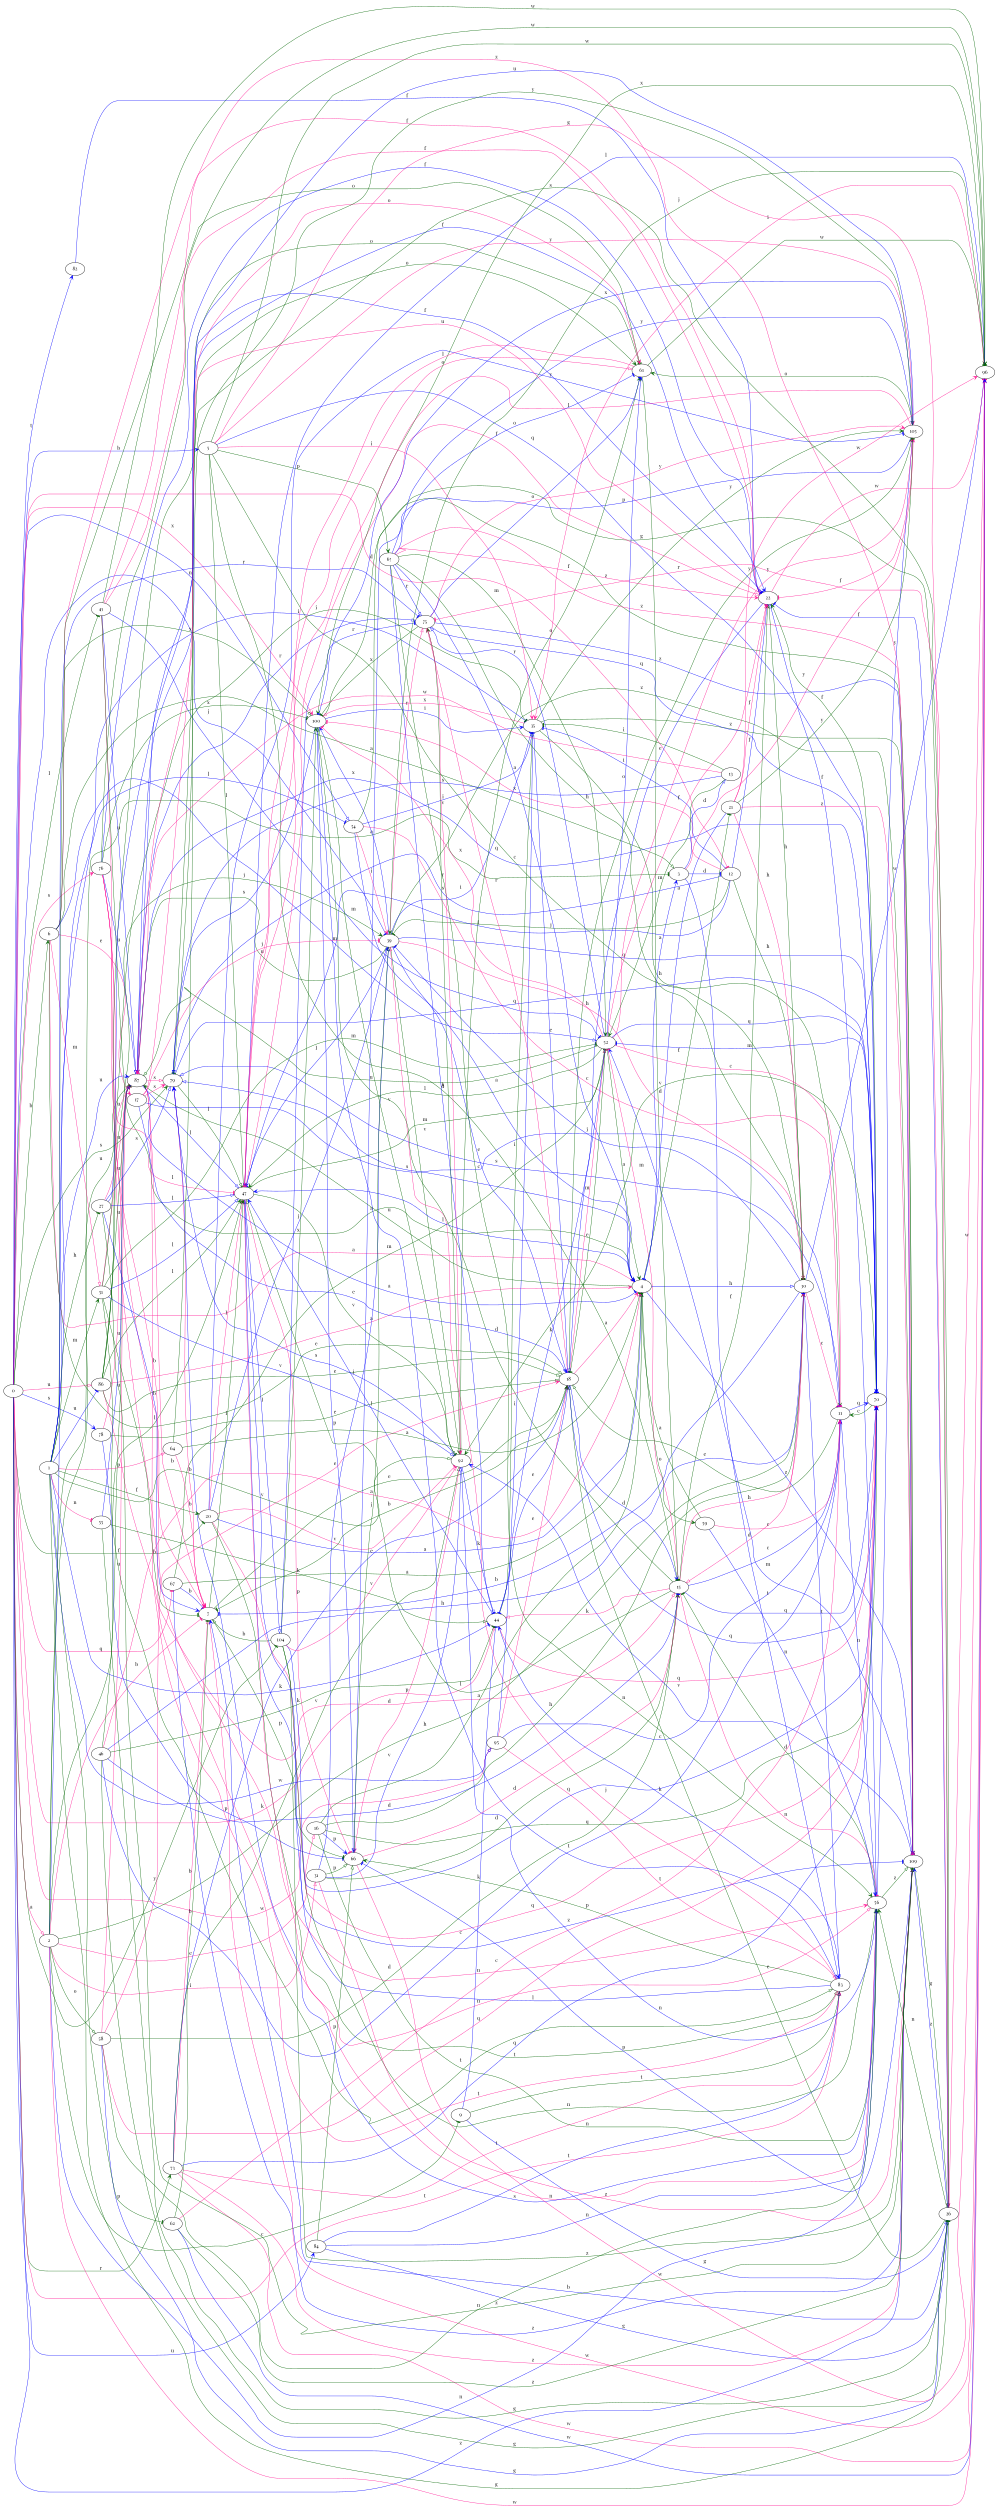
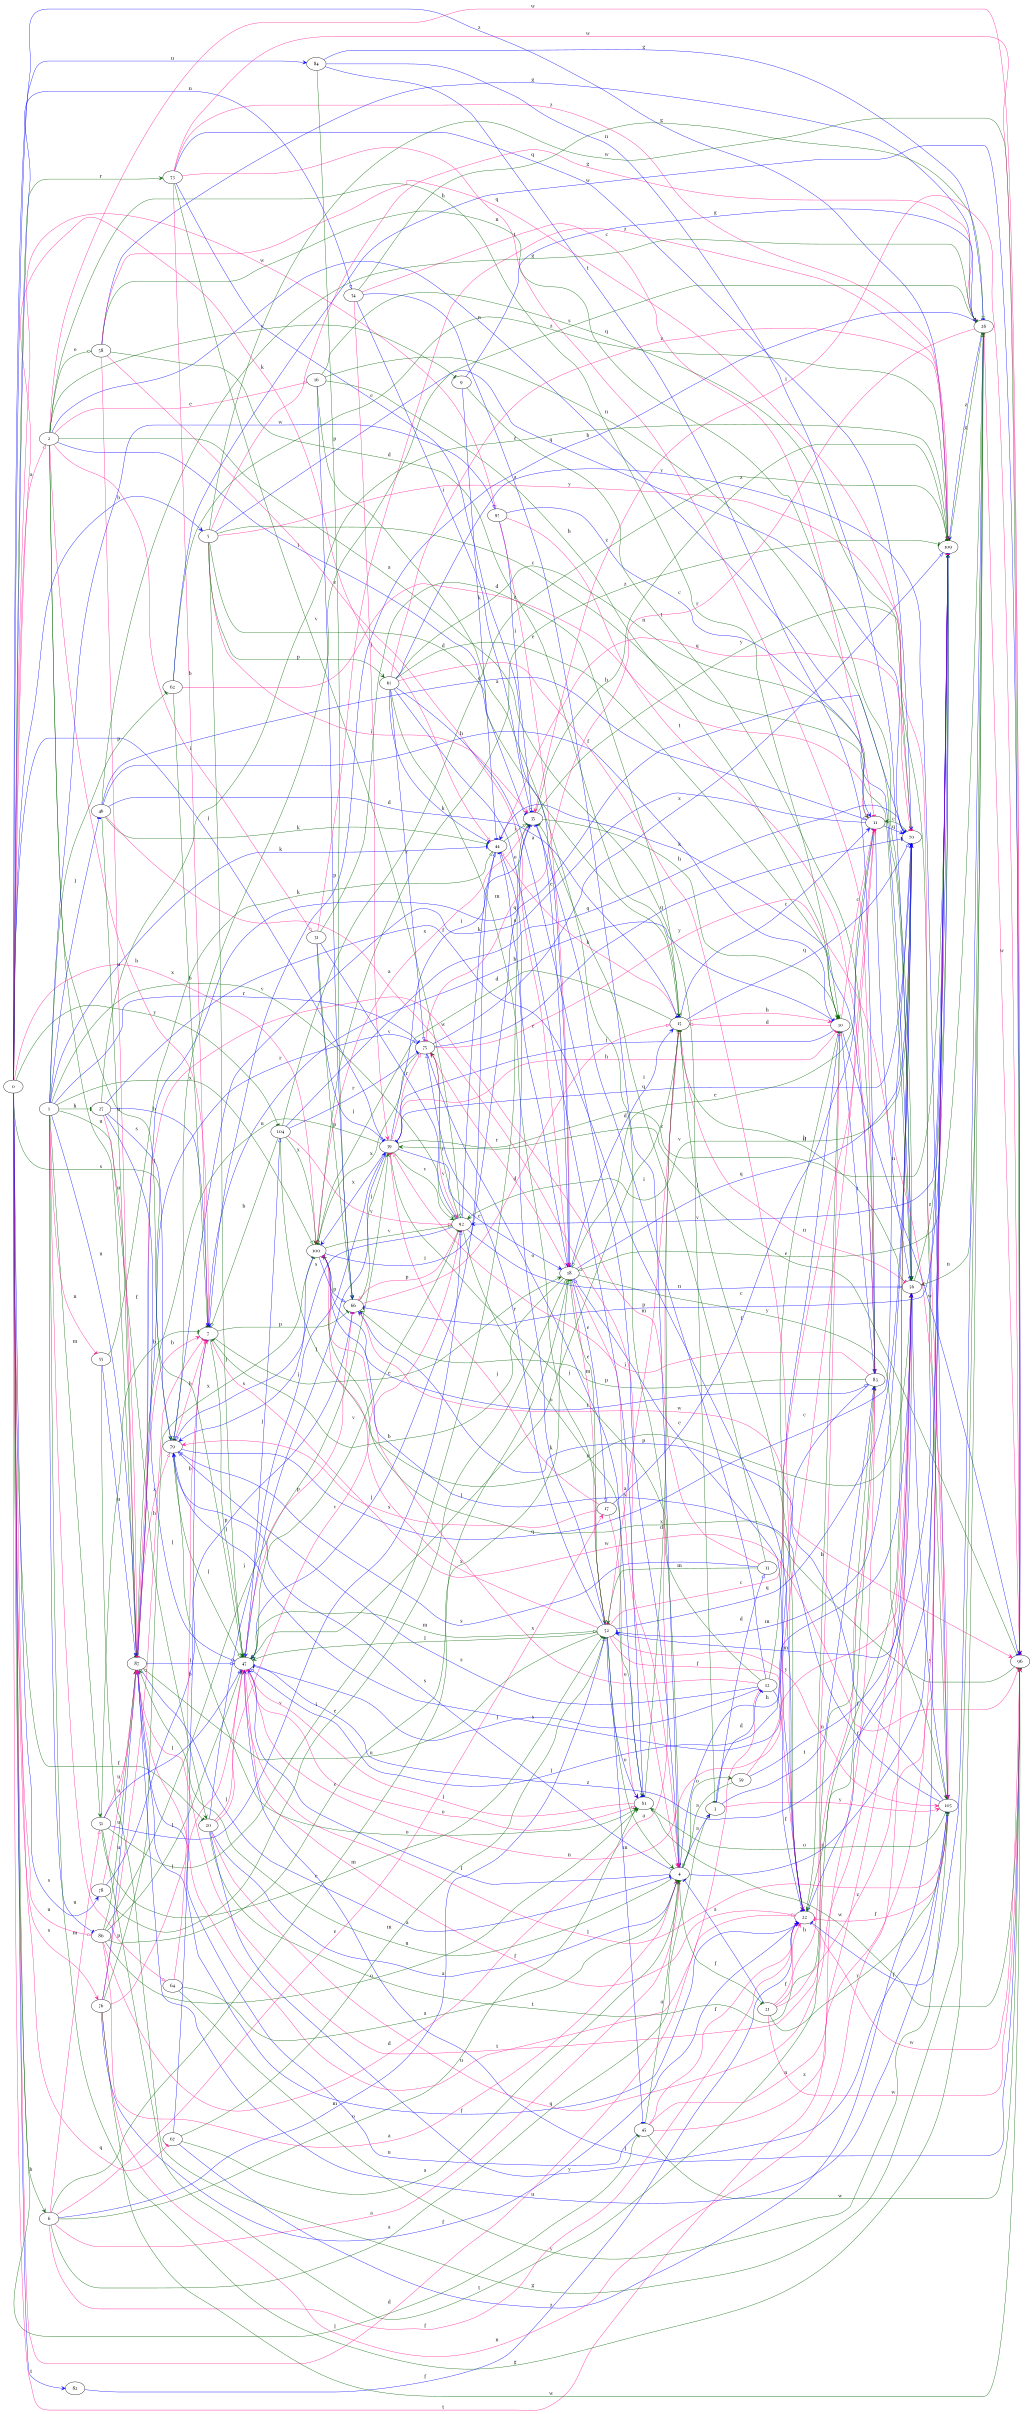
edge "45" -> "52": reversed
edge "1" -> "54": now "1" -> "46"
edge "17" -> "18": reversed
